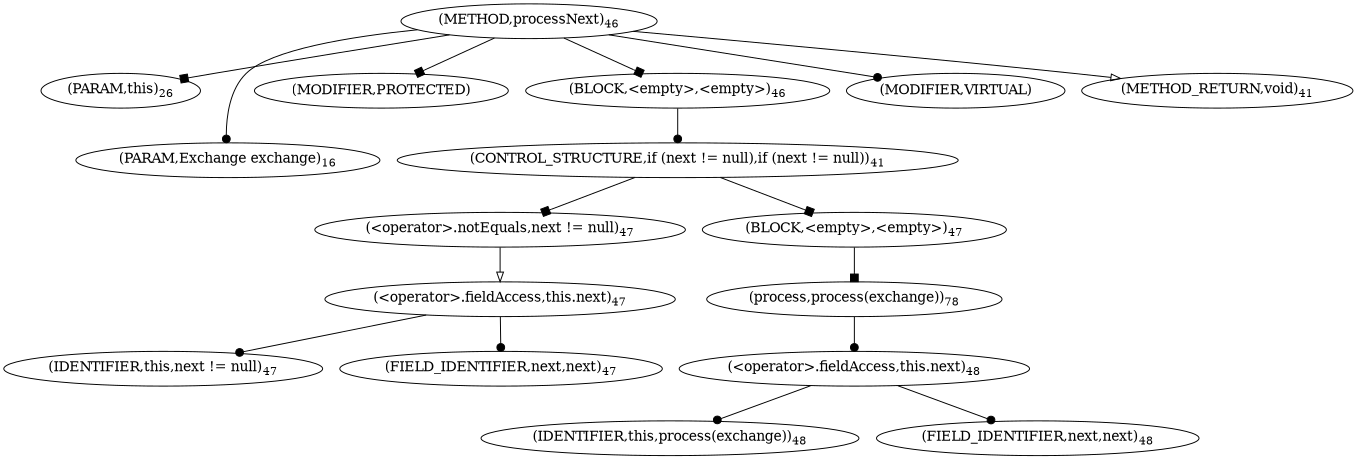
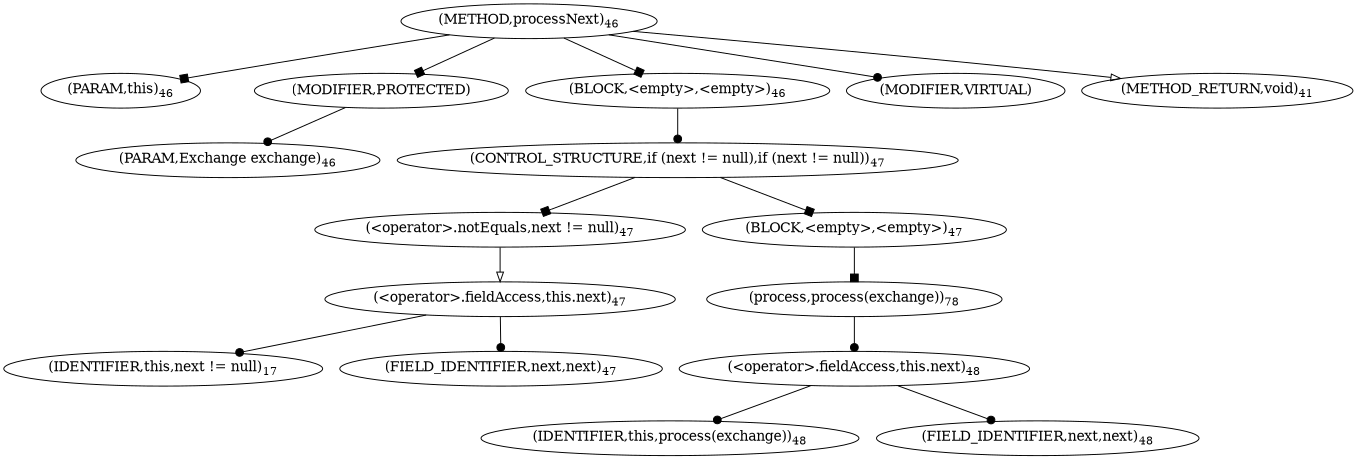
edge "(METHOD,processNext)" -> "(PARAM,Exchange exchange)": now "(MODIFIER,PROTECTED)" -> "(PARAM,Exchange exchange)"
node "(PARAM,this)": text "26" -> "46"
node "(PARAM,Exchange exchange)": text "16" -> "46"
node "(CONTROL_STRUCTURE,if (next != null),if (next != null))": text "41" -> "47"
node "(IDENTIFIER,this,next != null)": text "47" -> "17"
